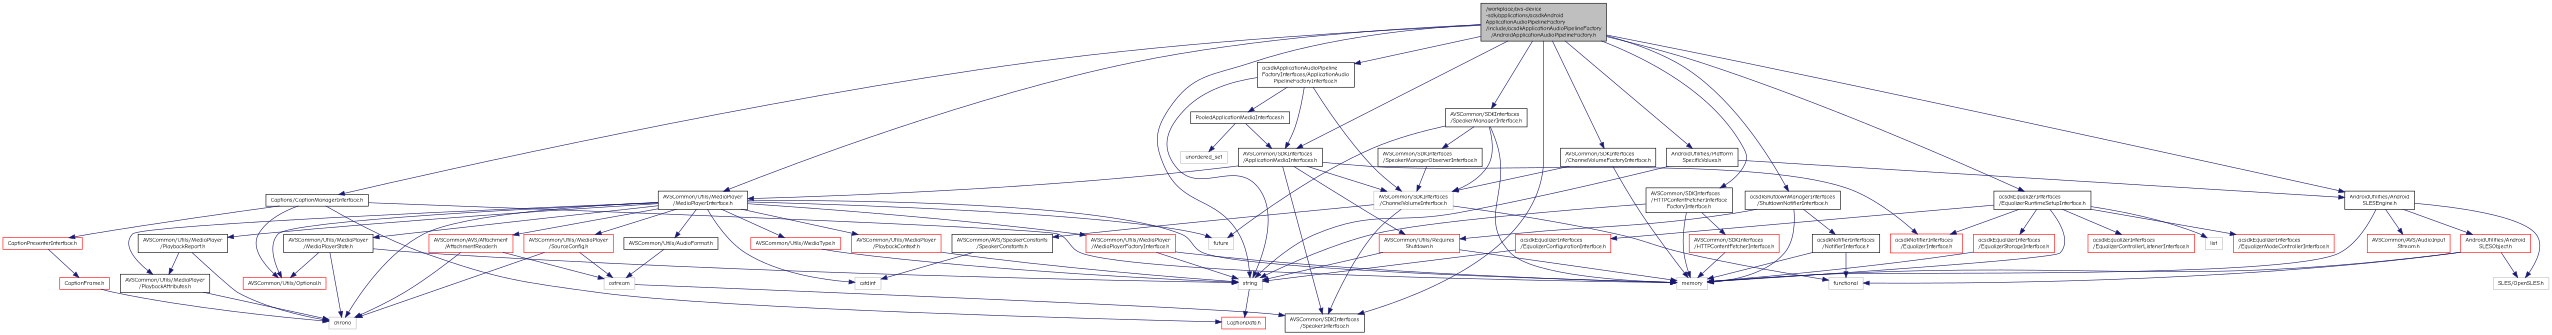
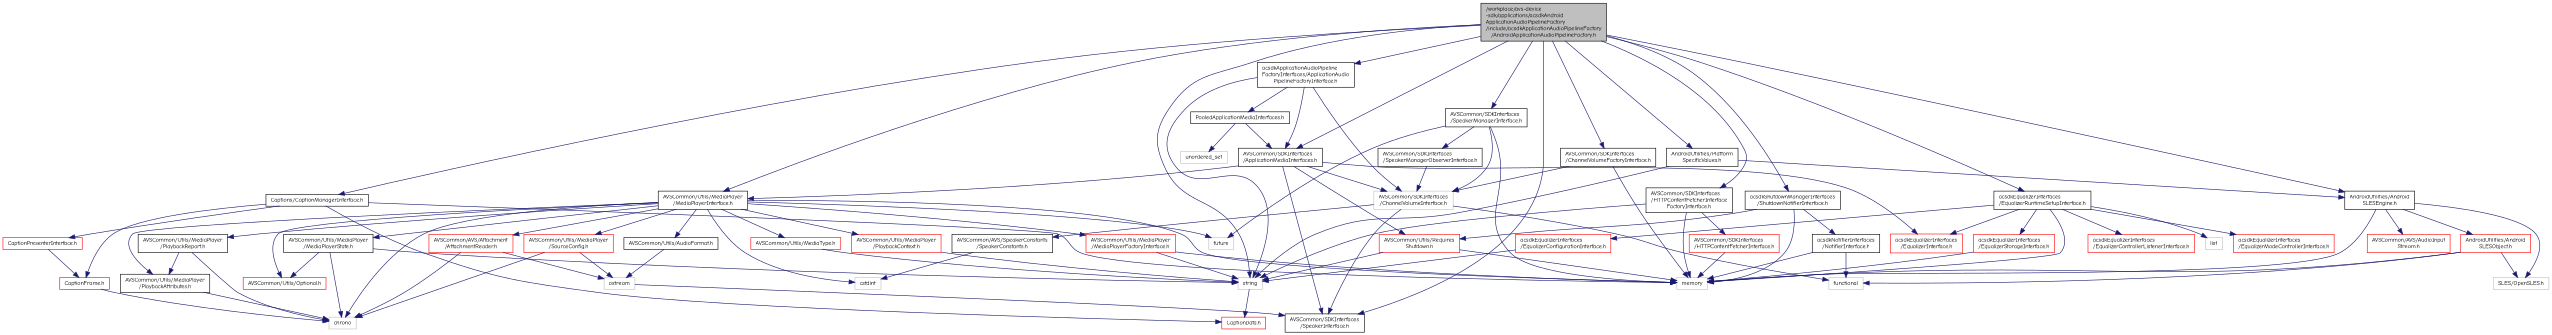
edge "Captions/CaptionManagerInterface.h" -> "AVSCommon/Utils/Optional.h": now "Captions/CaptionManagerInterface.h" -> "CaptionFrame.h"
node "acsdkNotifierInterfaces /EqualizerInterface.h": label "acsdkNotifierInterfaces /EqualizerInterface.h" -> "acsdkEqualizerInterfaces /EqualizerInterface.h"
